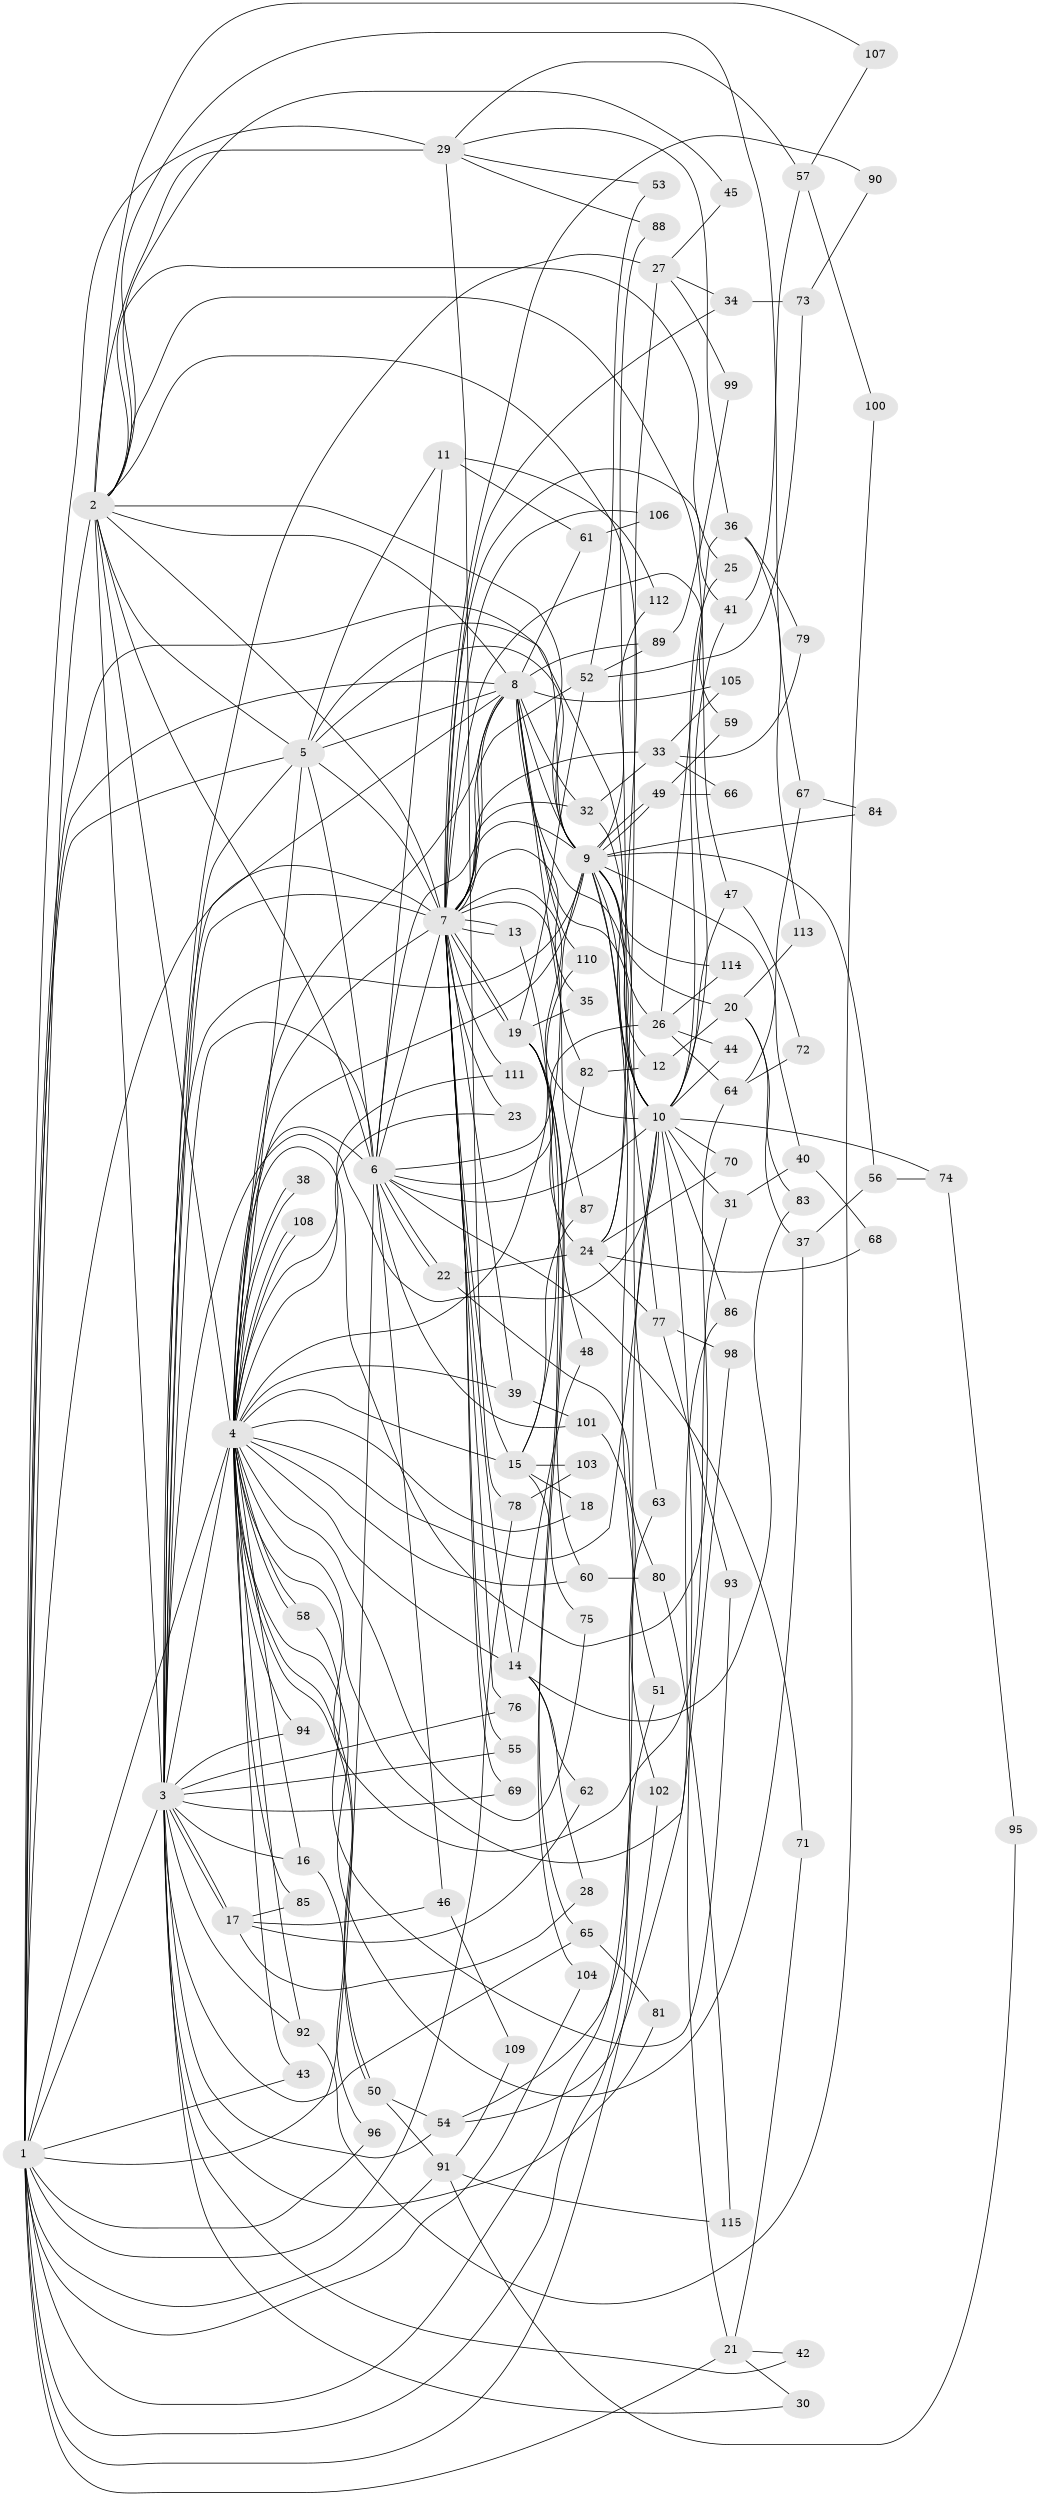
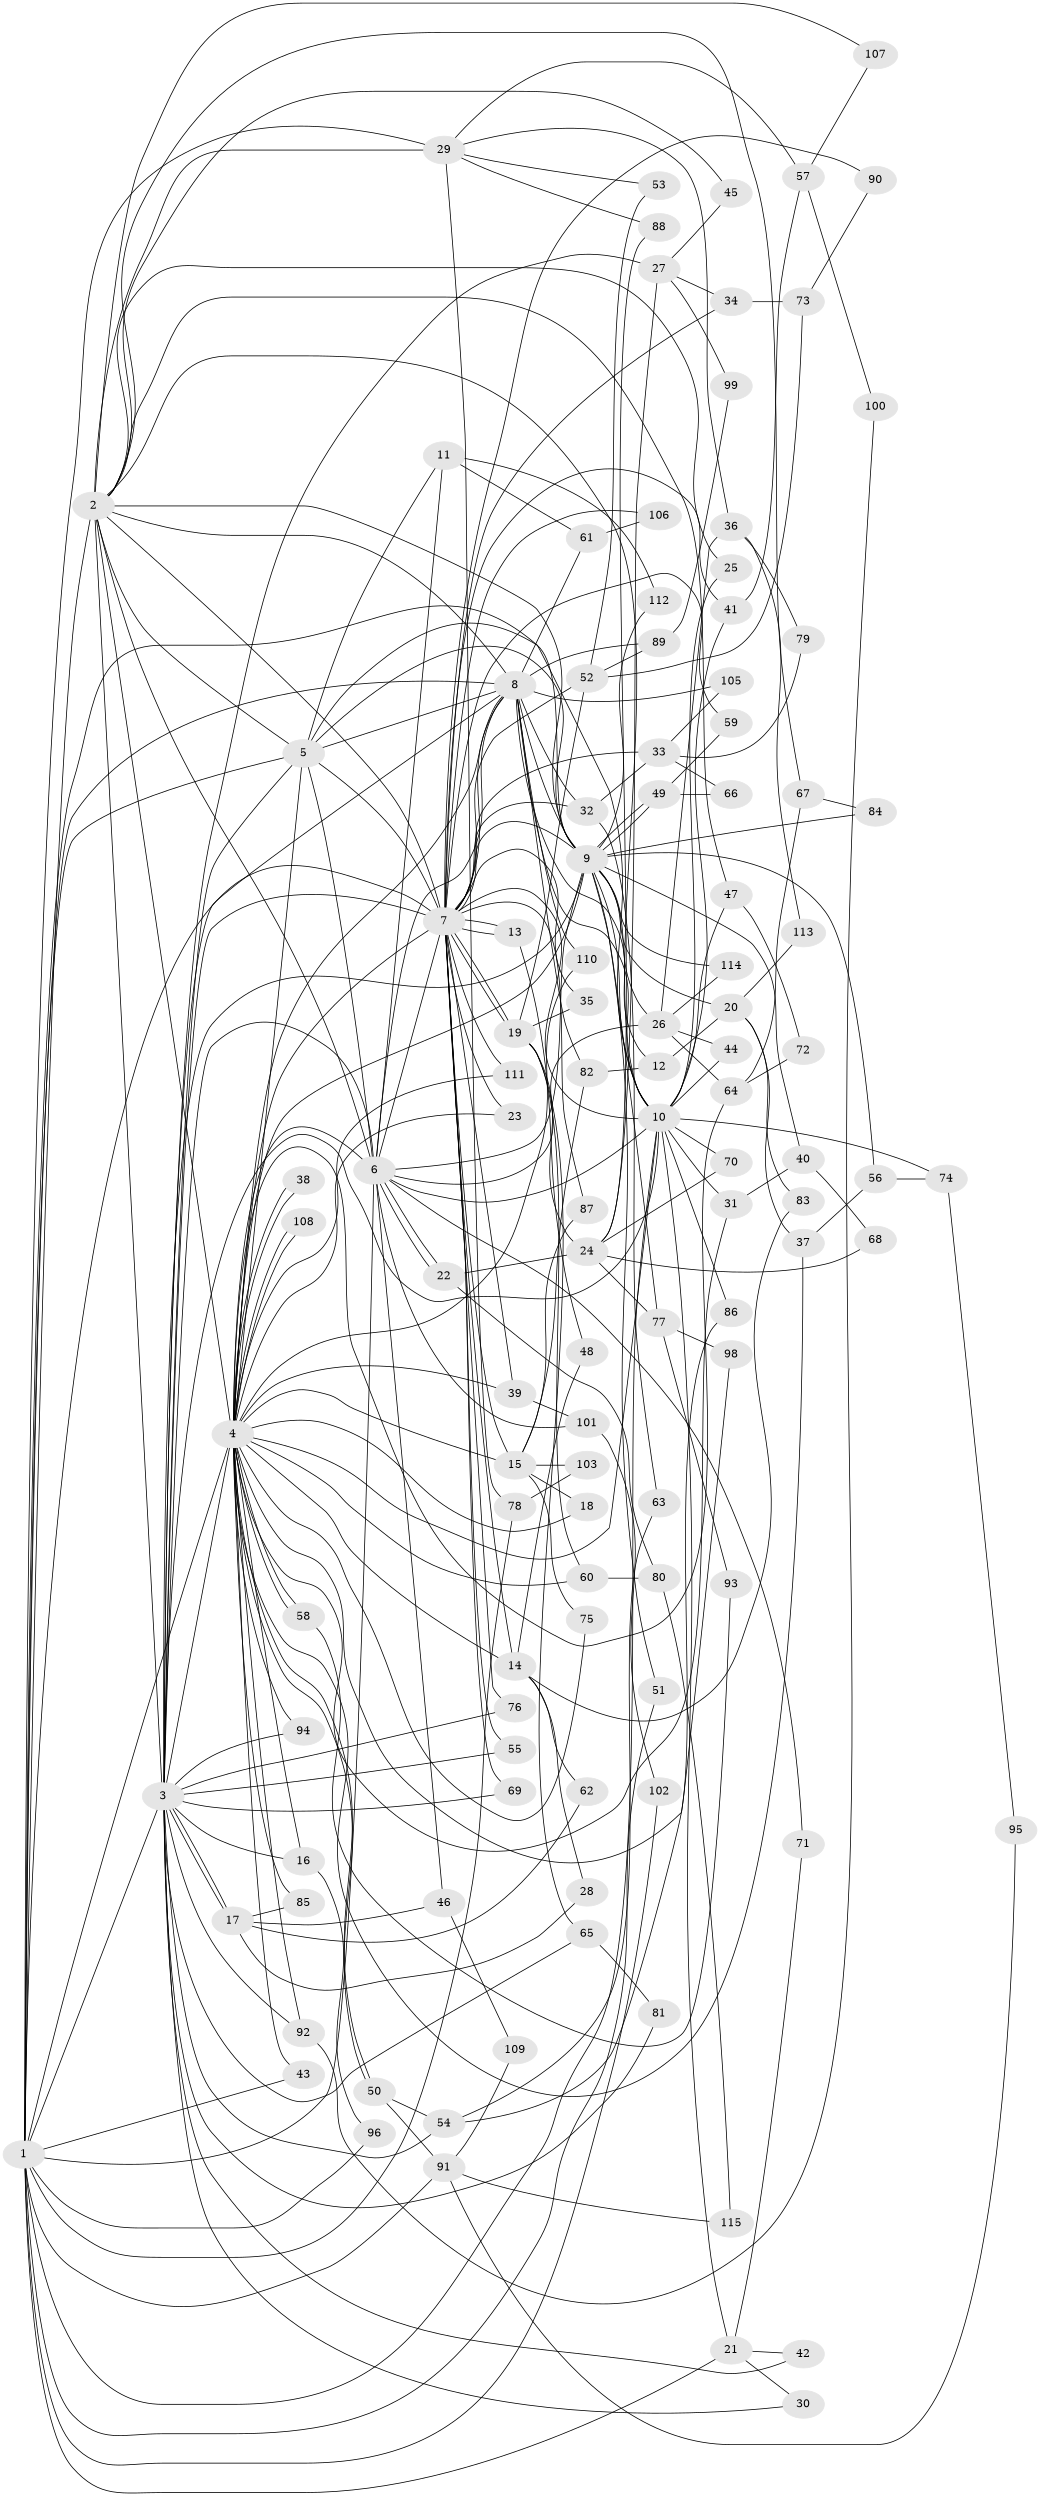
node "104": removed
